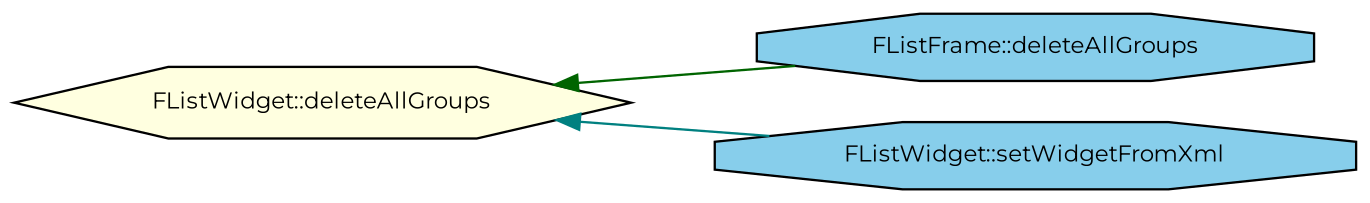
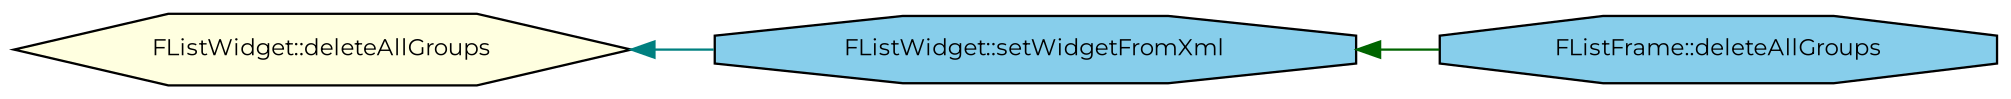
edge "FListFrame::deleteAllGroups" -> "FListWidget::deleteAllGroups": now "FListFrame::deleteAllGroups" -> "FListWidget::setWidgetFromXml"
